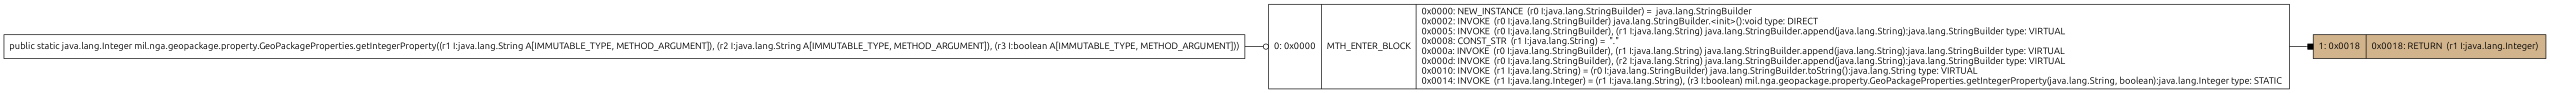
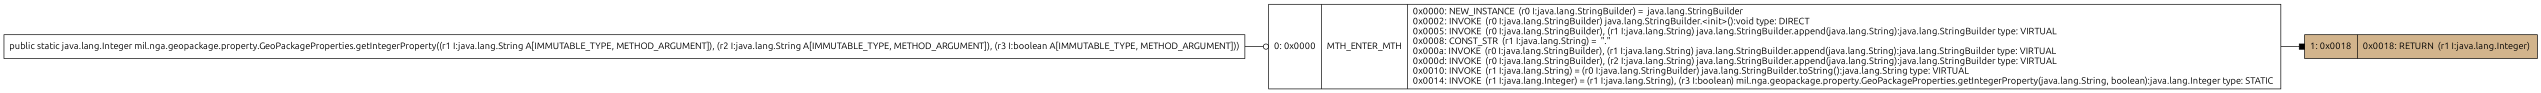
node "0: 0x0000": text "MTH_ENTER_BLOCK" -> "MTH_ENTER_MTH"
